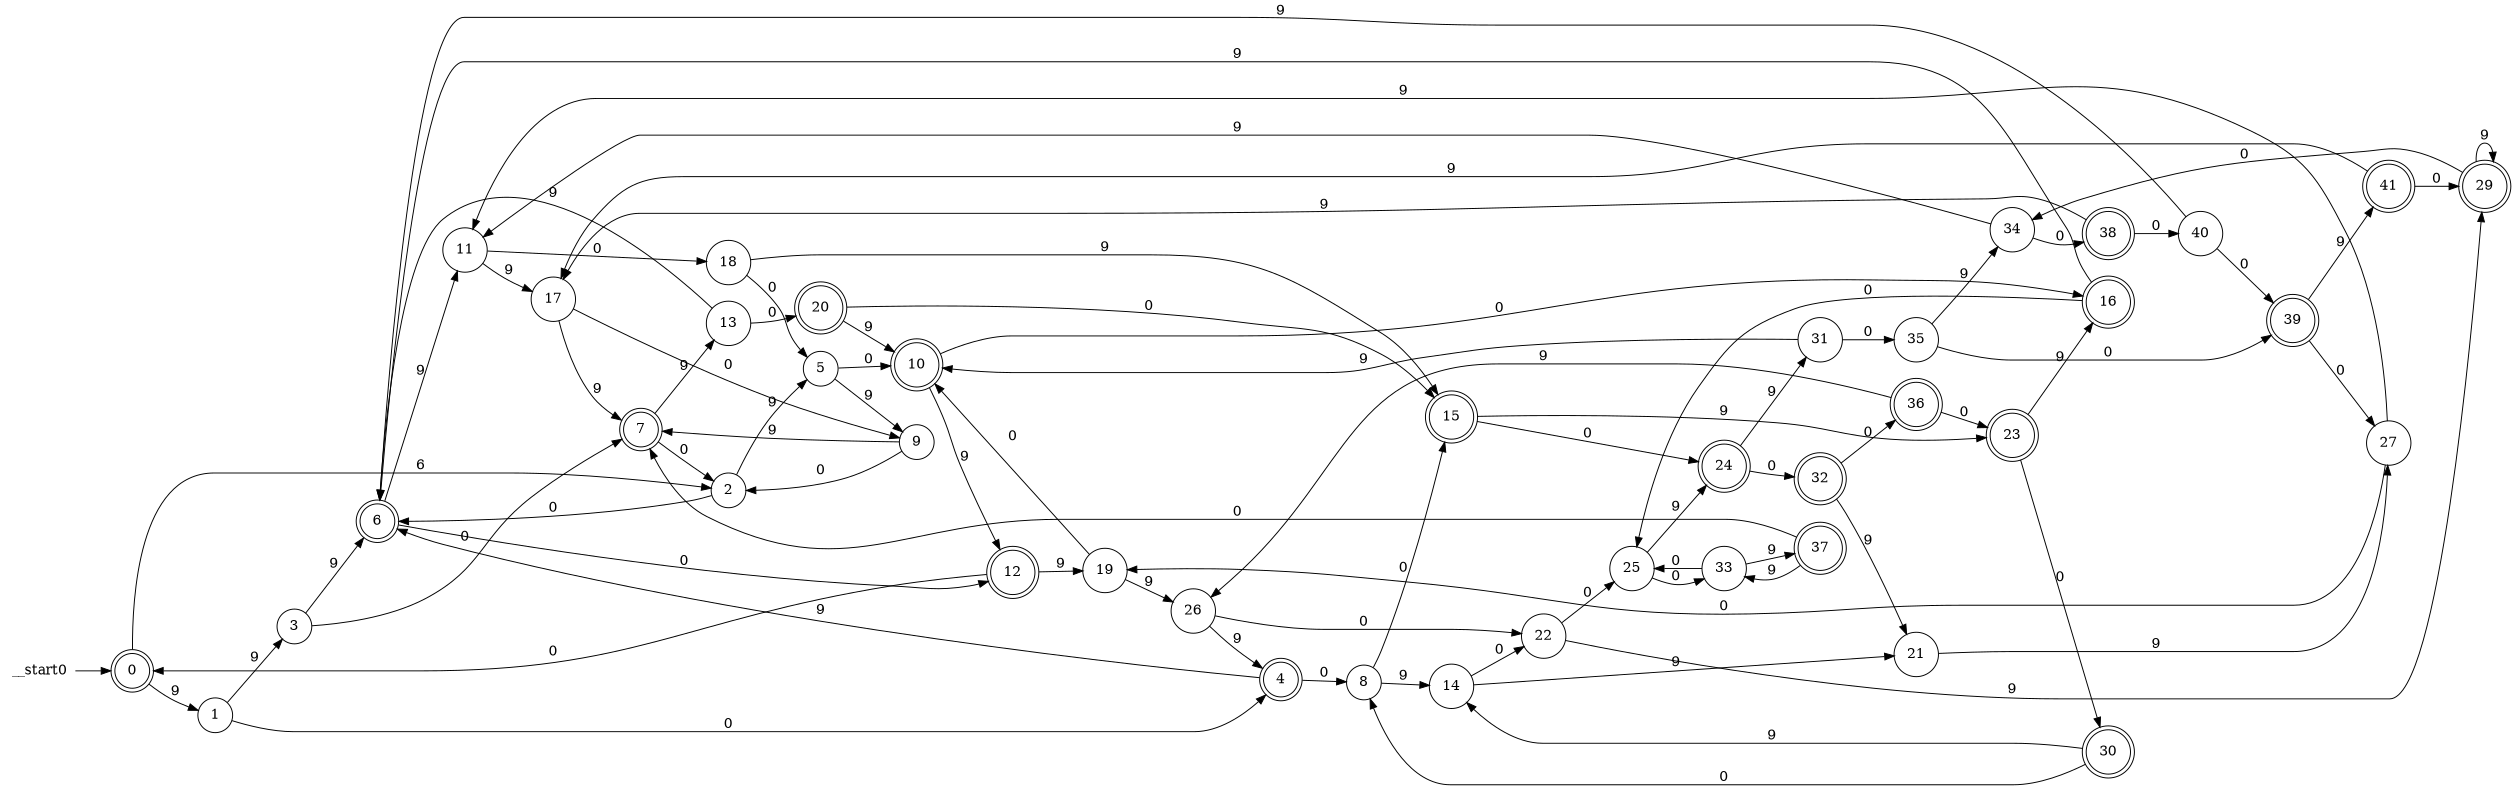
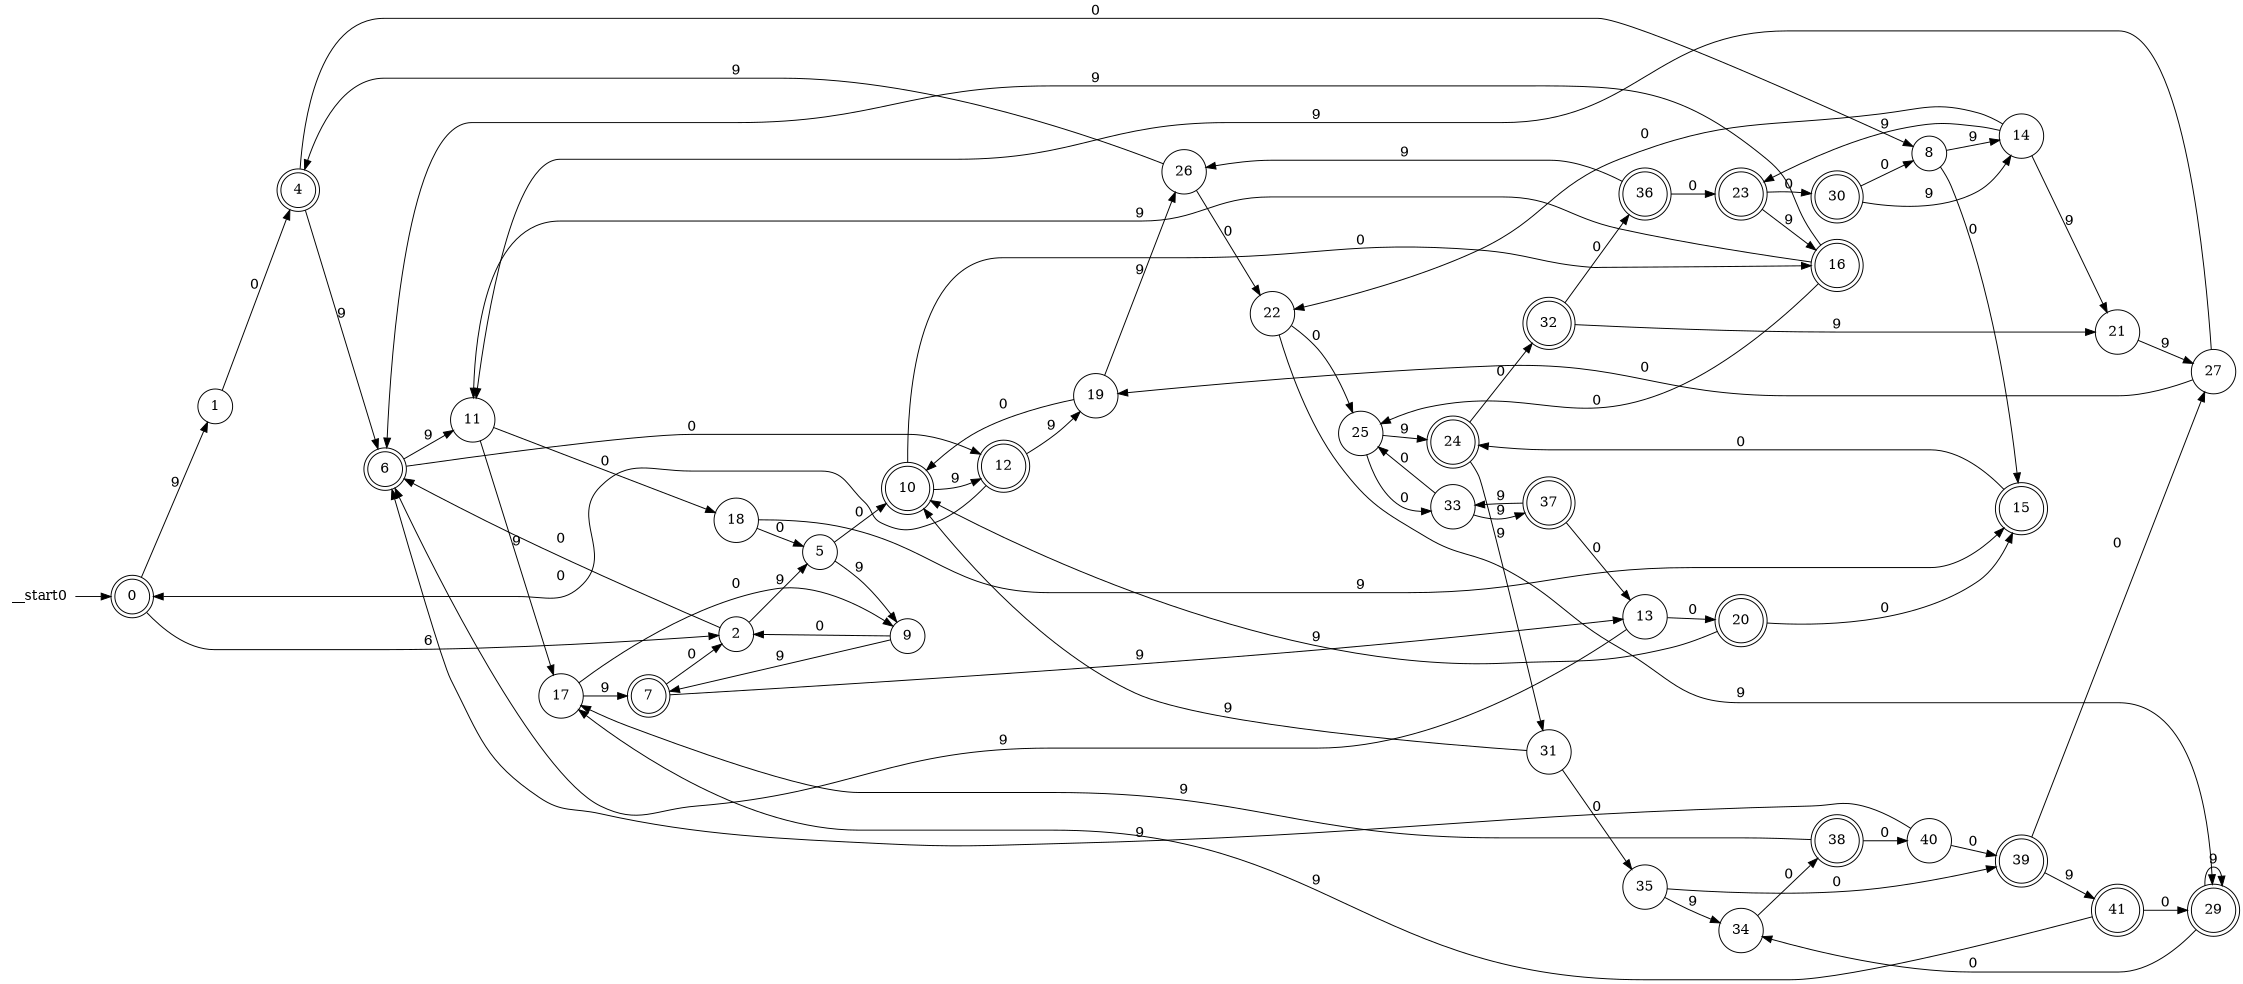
edge "34" -> "11": now "16" -> "11"
edge "15" -> "23": now "14" -> "23"
edge "37" -> "7": now "37" -> "13"
node "3": removed
